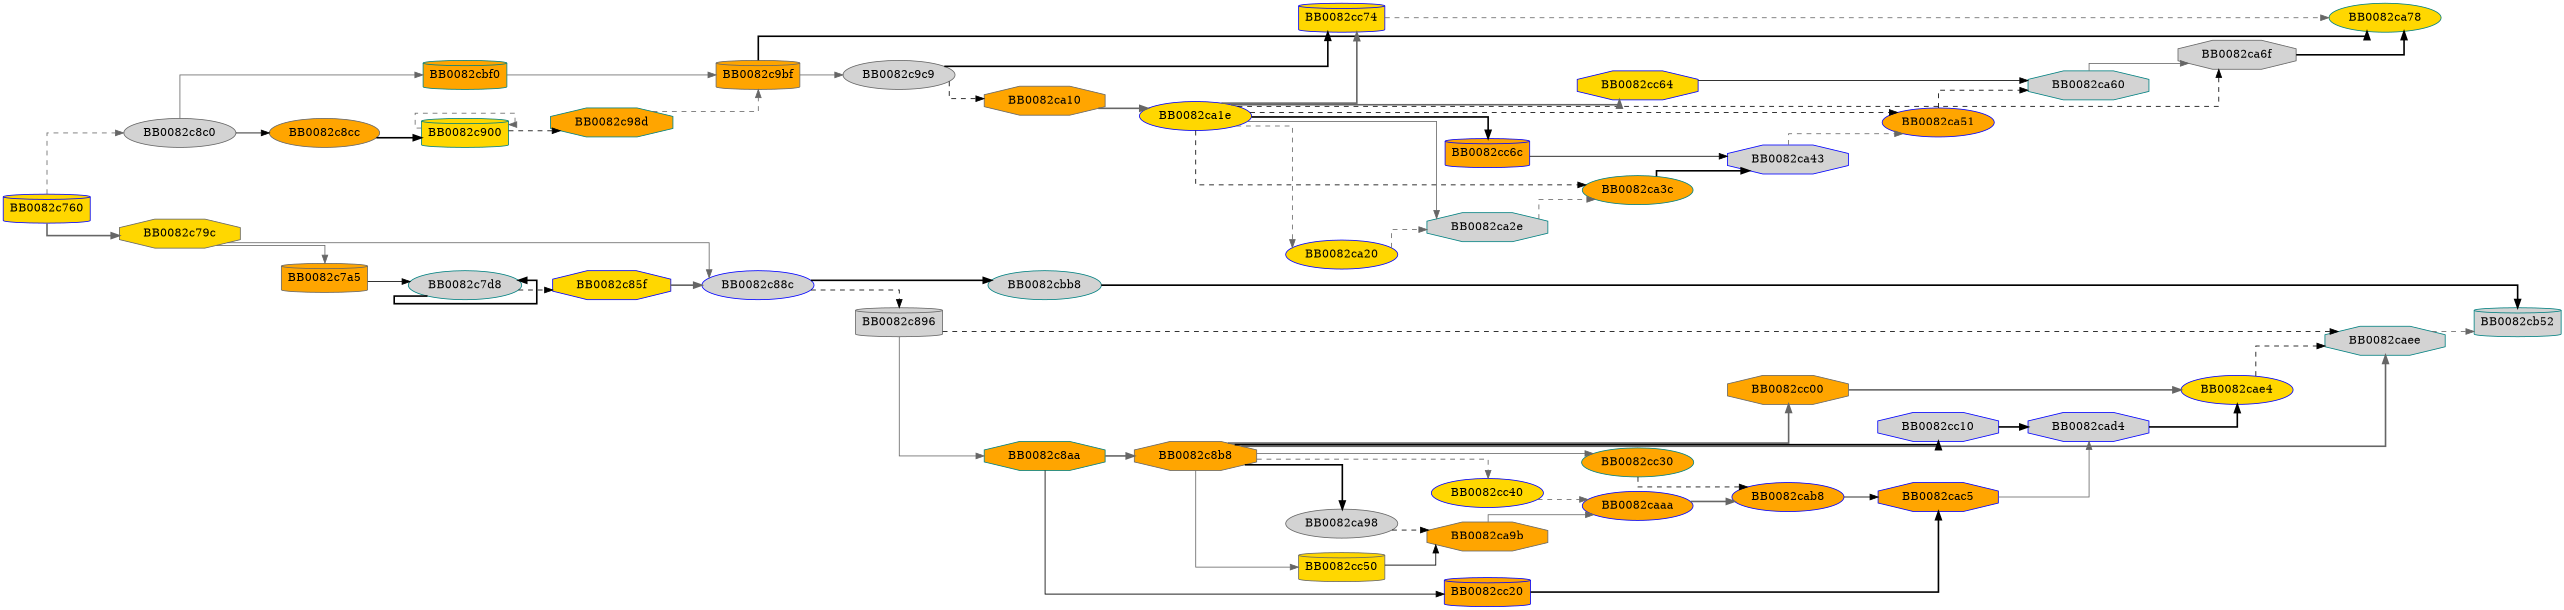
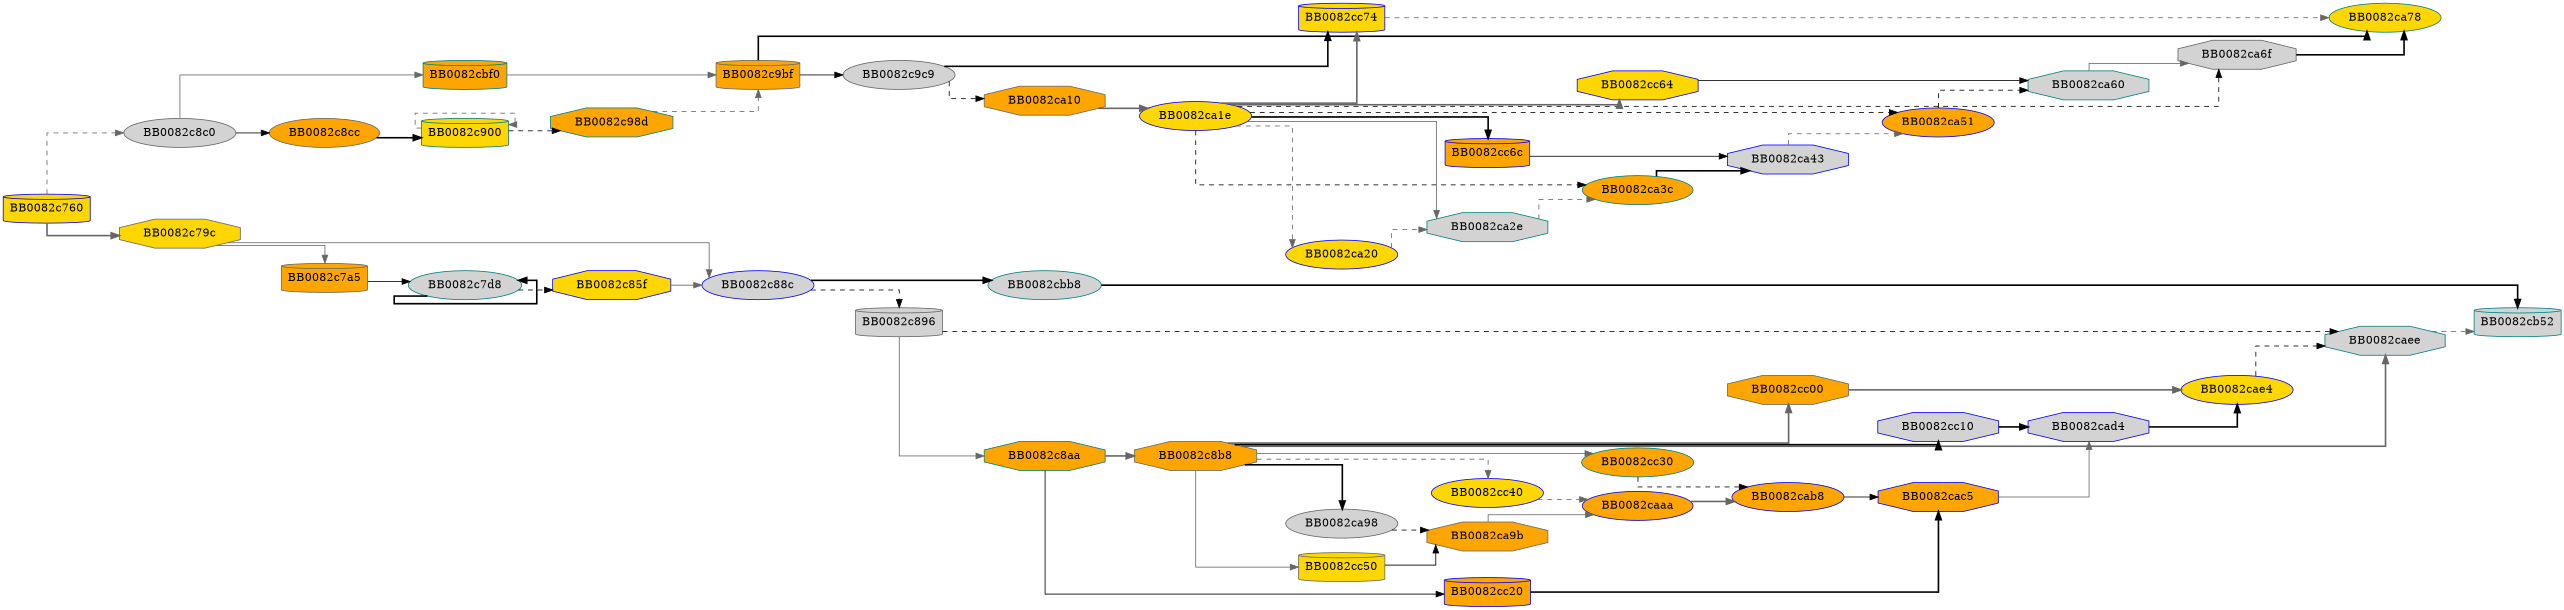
edge "BB0082c9bf" -> "BB0082c9c9": color gray40 -> black
edge "BB0082c85f" -> "BB0082c88c": style bold -> solid
